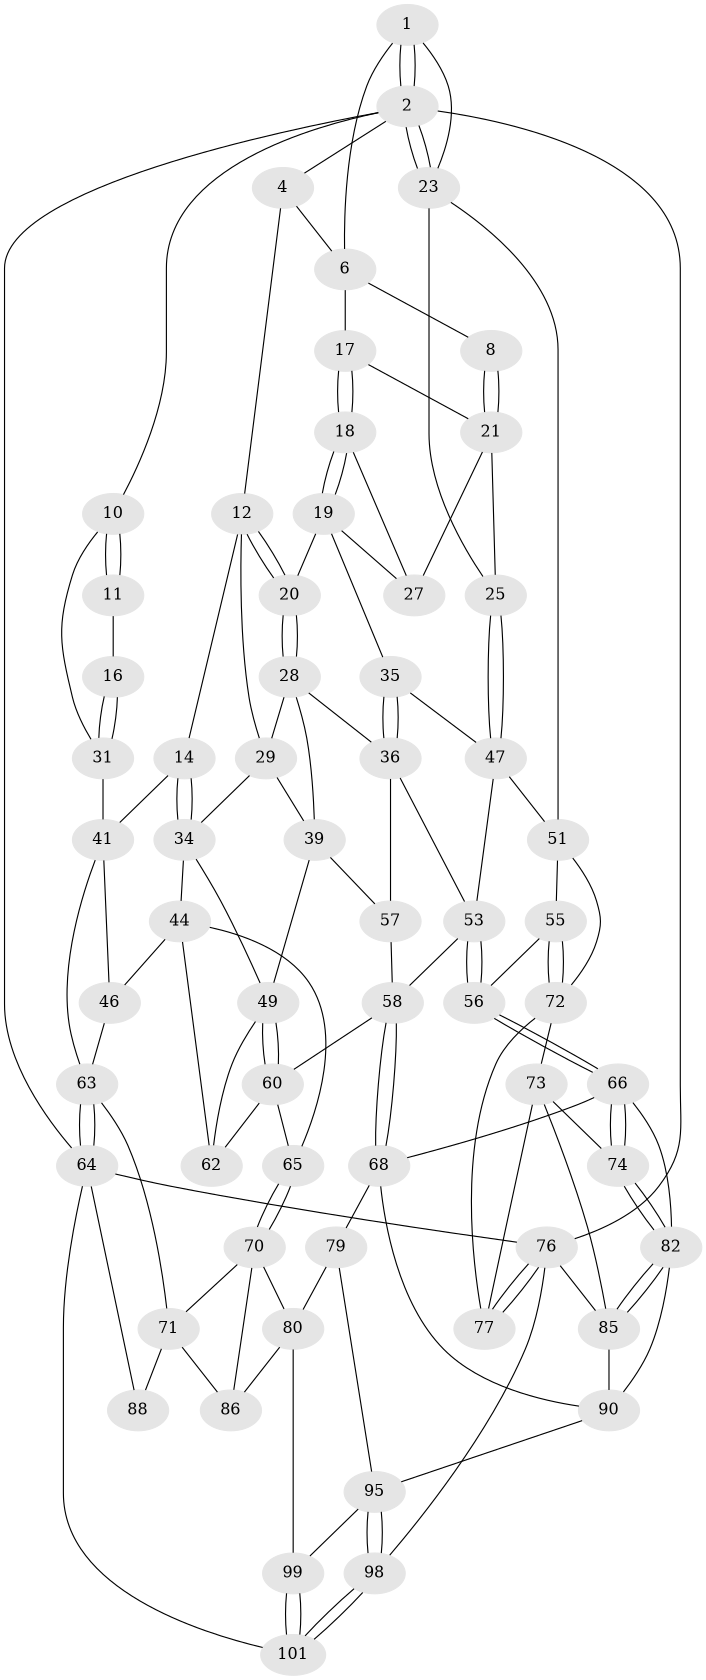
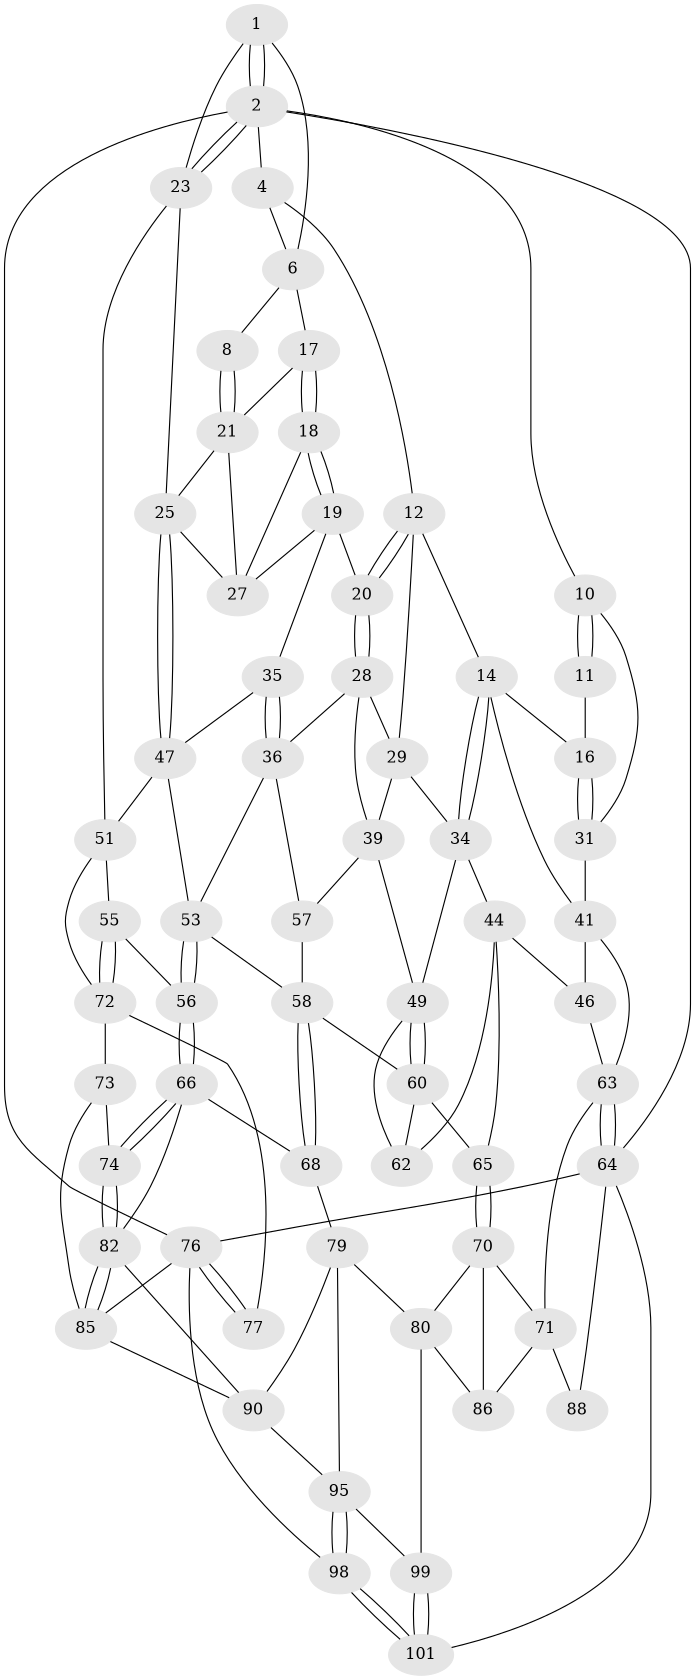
edge "25" -- "27": added
edge "14" -- "16": added
edge "73" -- "77": removed
edge "68" -- "90": now "79" -- "90"
